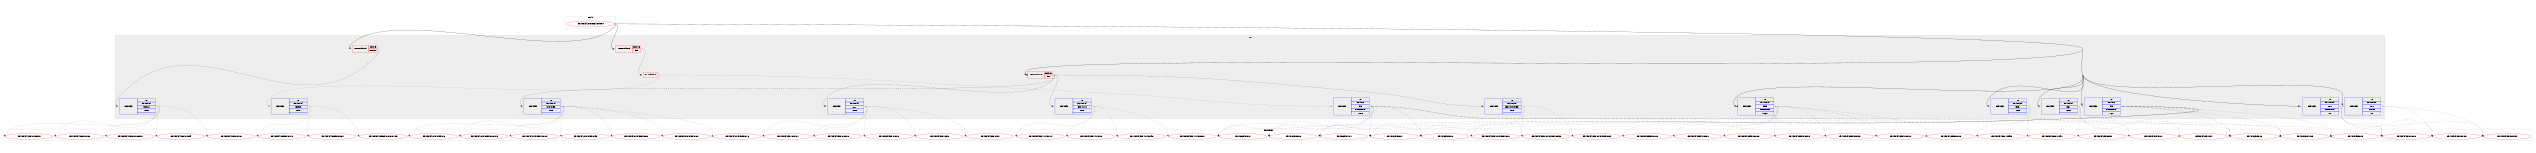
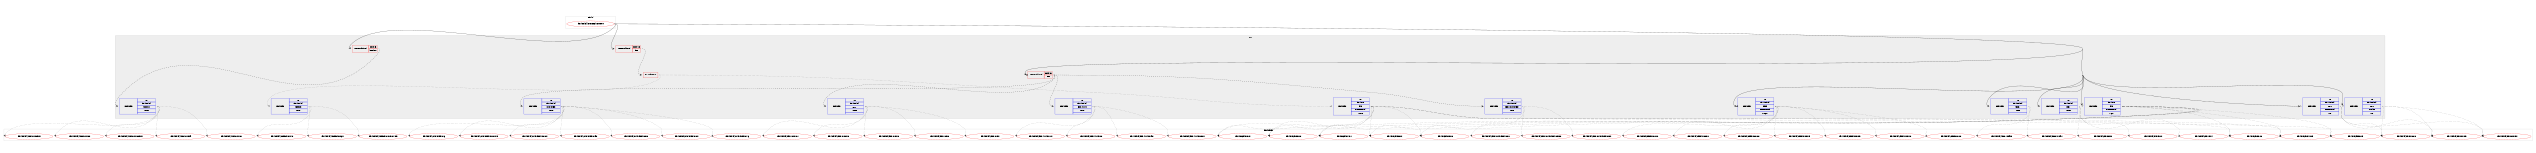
node "use-haskell/alex-3.1.7": label "use-haskell/alex-3.1.7" -> "dev-haskell/alex-3.1.7"
